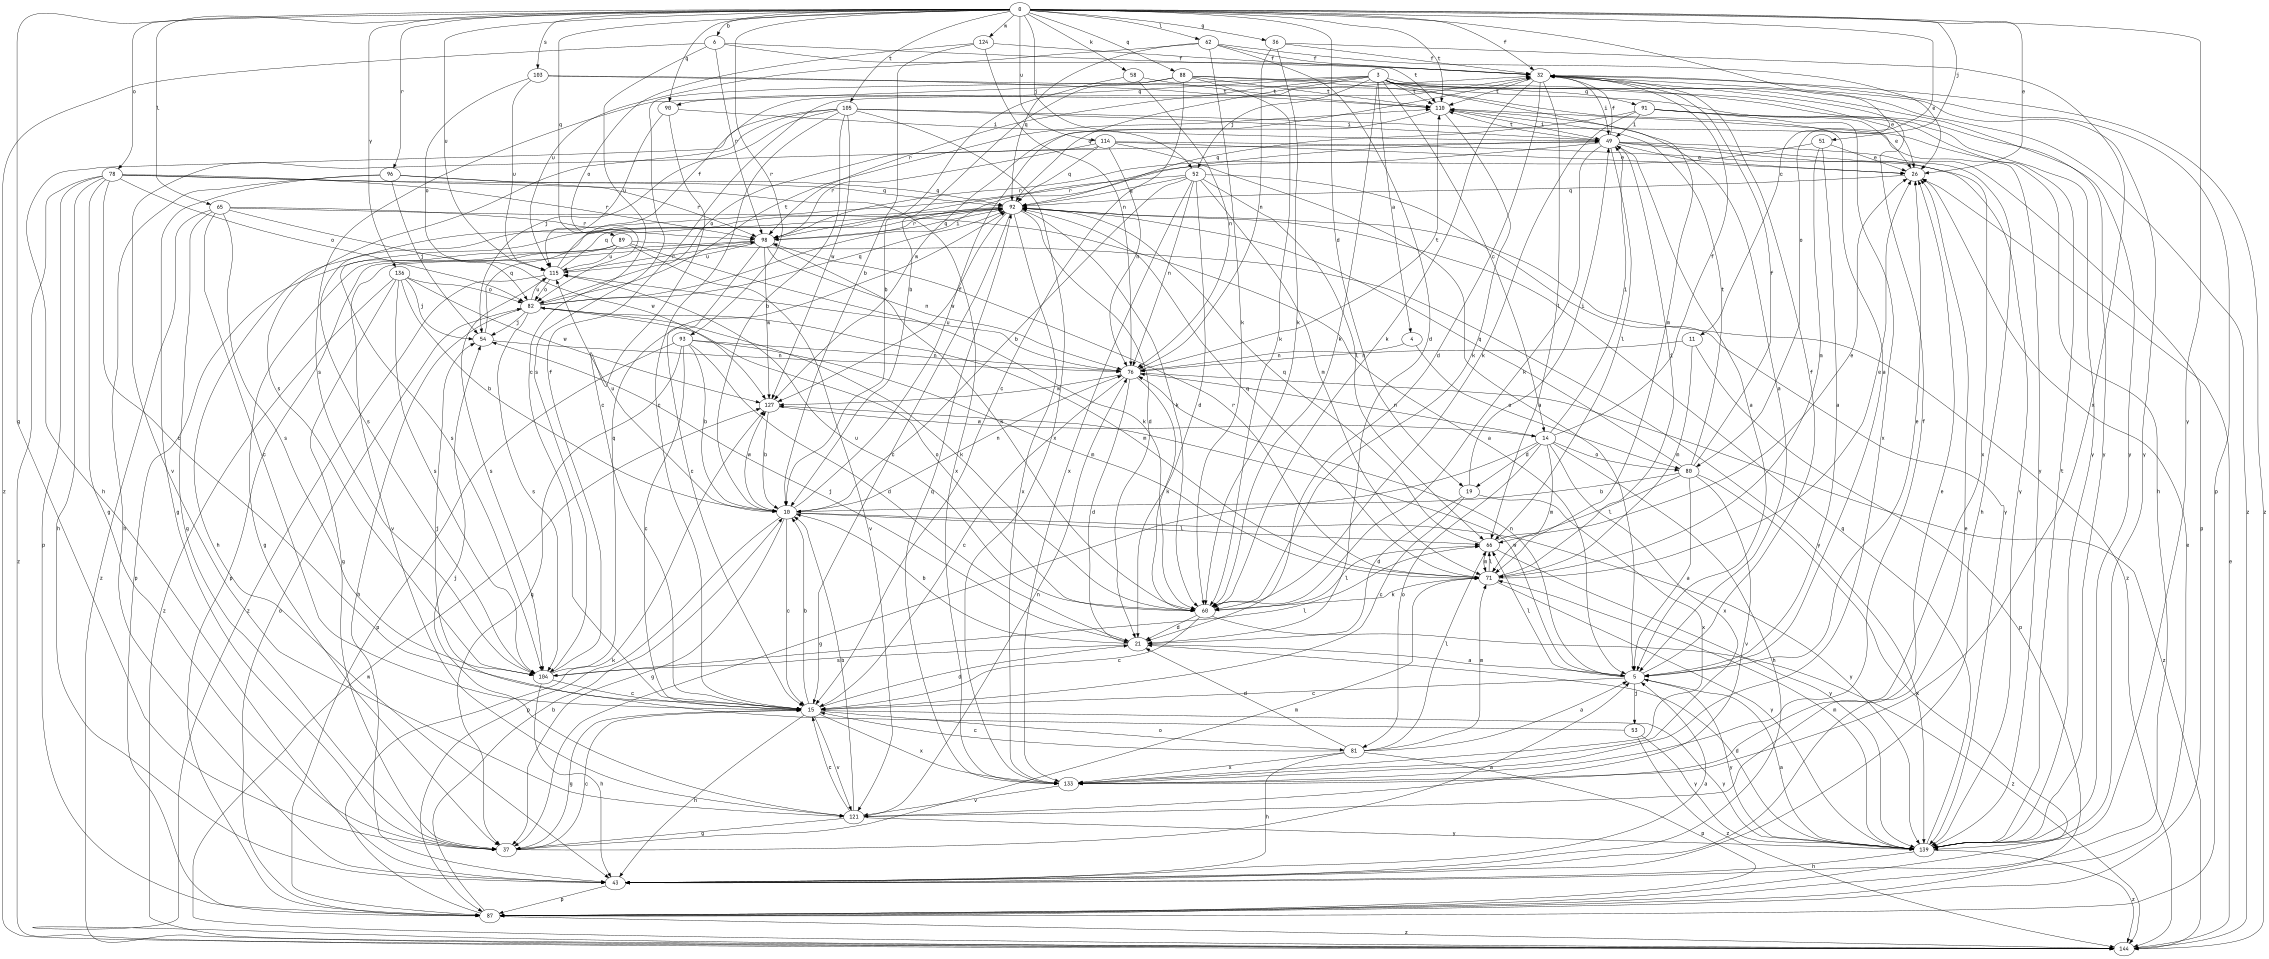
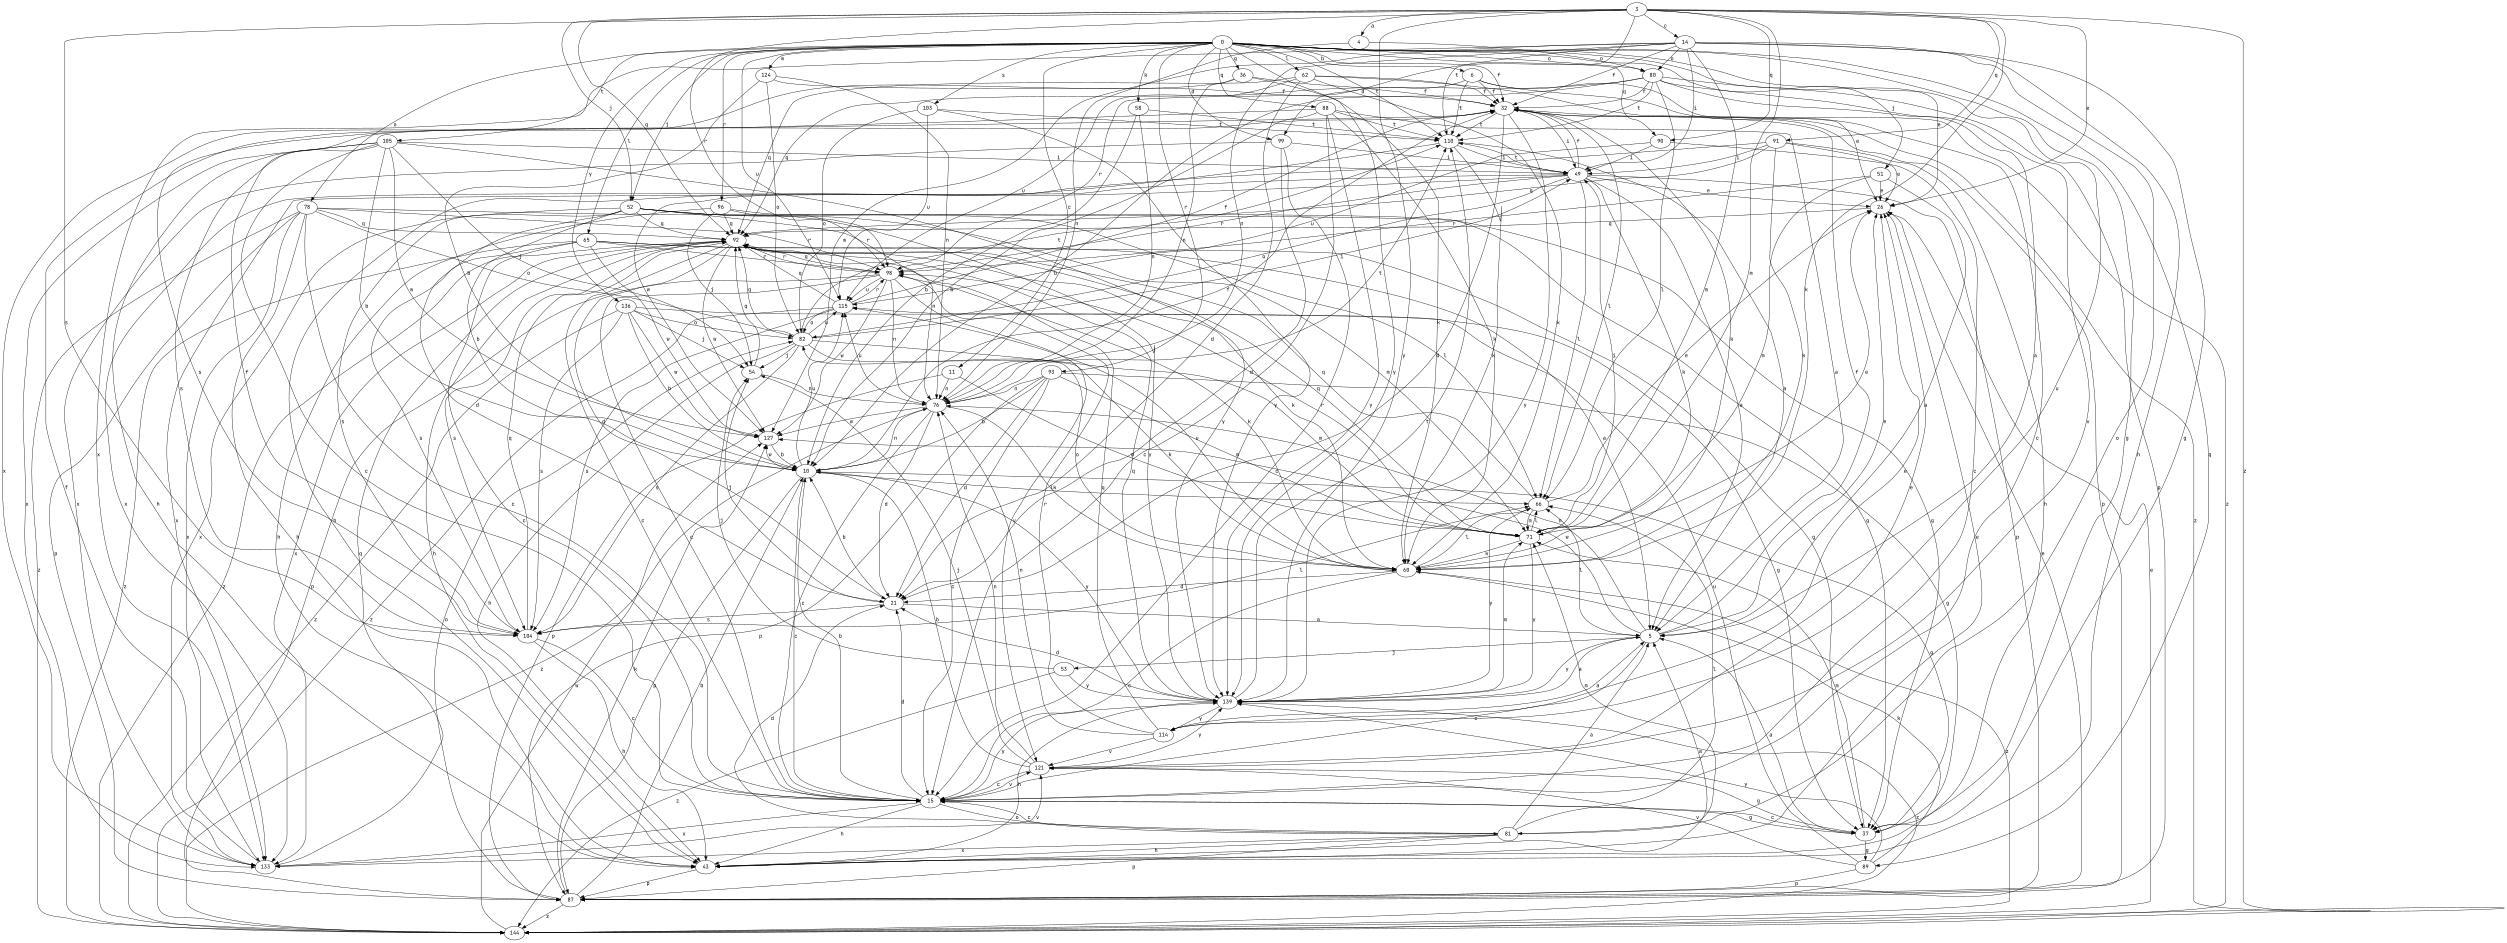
edge "114" -> "139": reversed
edge "127" -> "14": reversed
edge "89" -> "37": reversed
node "19": label "19" -> "99"
edge "80" -> "87": label "x" -> "p"
